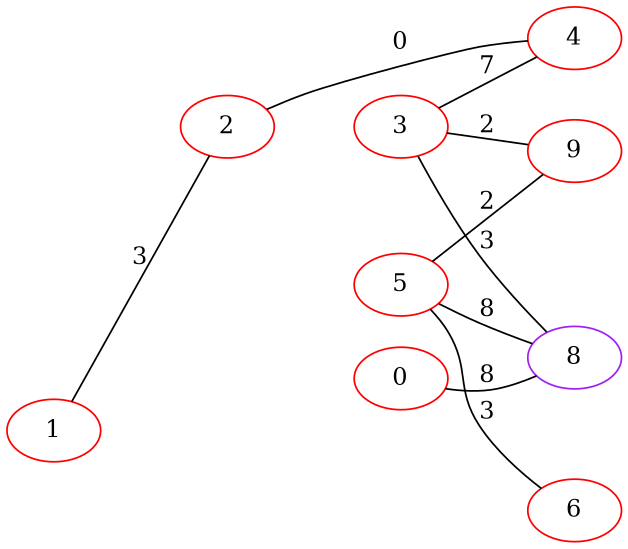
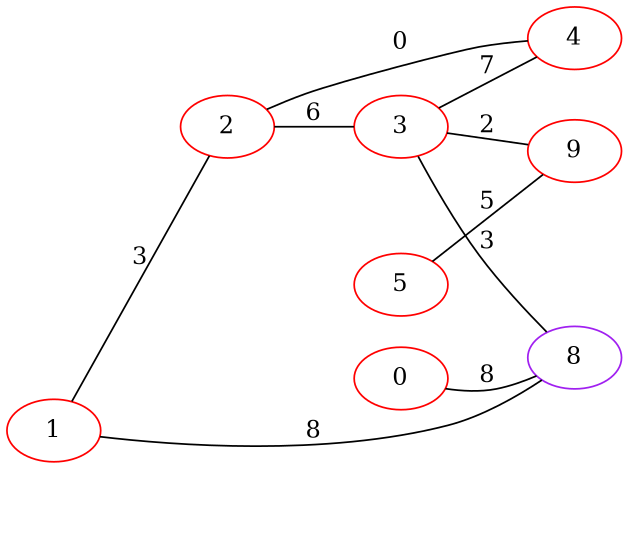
edge "2" -- "3": added, label "6"
edge "9" -- "5": label "2" -> "5"
edge "5" -- "8": now "1" -- "8"
node "6": removed
